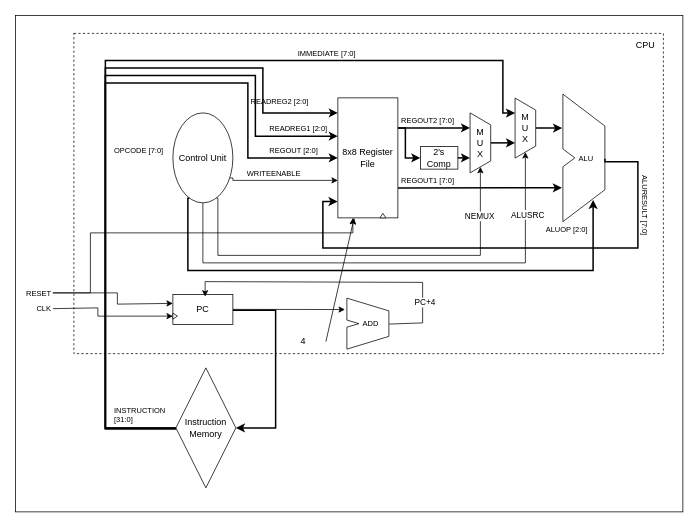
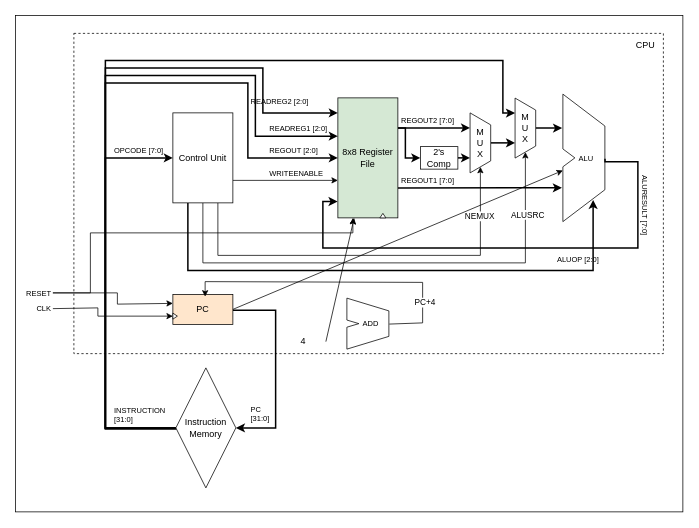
node "IMMEDIATE [7:0]": removed
edge "Instruction Memory" -> "Control Unit": added
node "Control Unit": shape ellipse -> rectangle
node "8x8 Register File": fillcolor #ffffff -> #d5e8d4
node "WRITEENABLE": moved (279, 173) -> (302, 173)
node "ALUOP [2:0]": moved (567, 229) -> (578, 259)
node "PC": fillcolor #ffffff -> #ffe6cc
edge "PC" -> "ADD": now "PC" -> "ALU"
node "PC [31:0]": added
